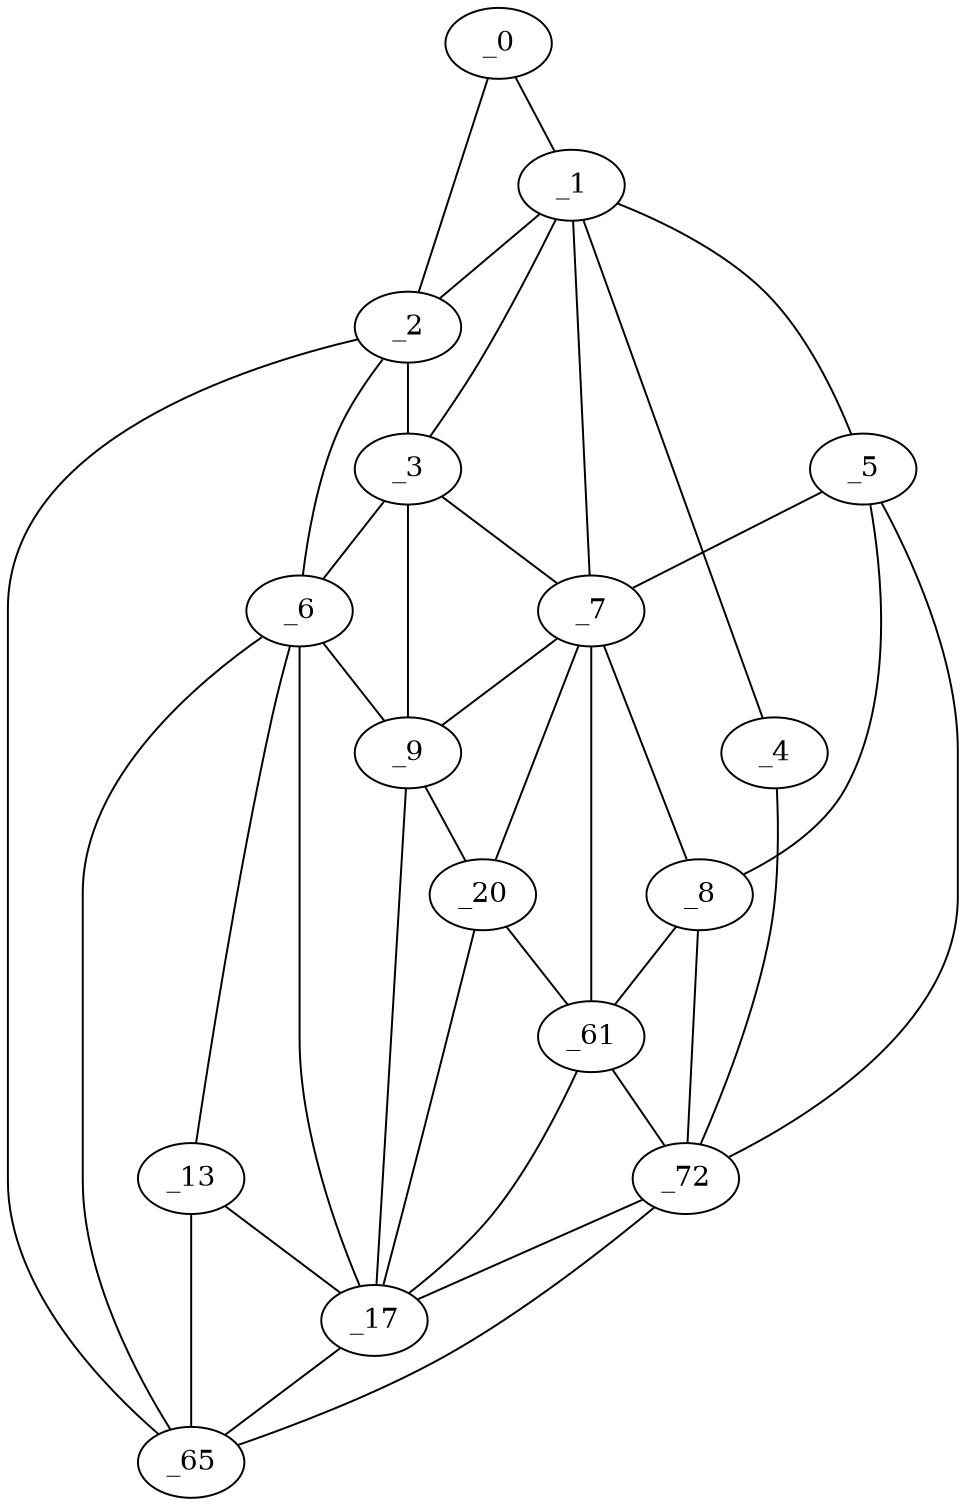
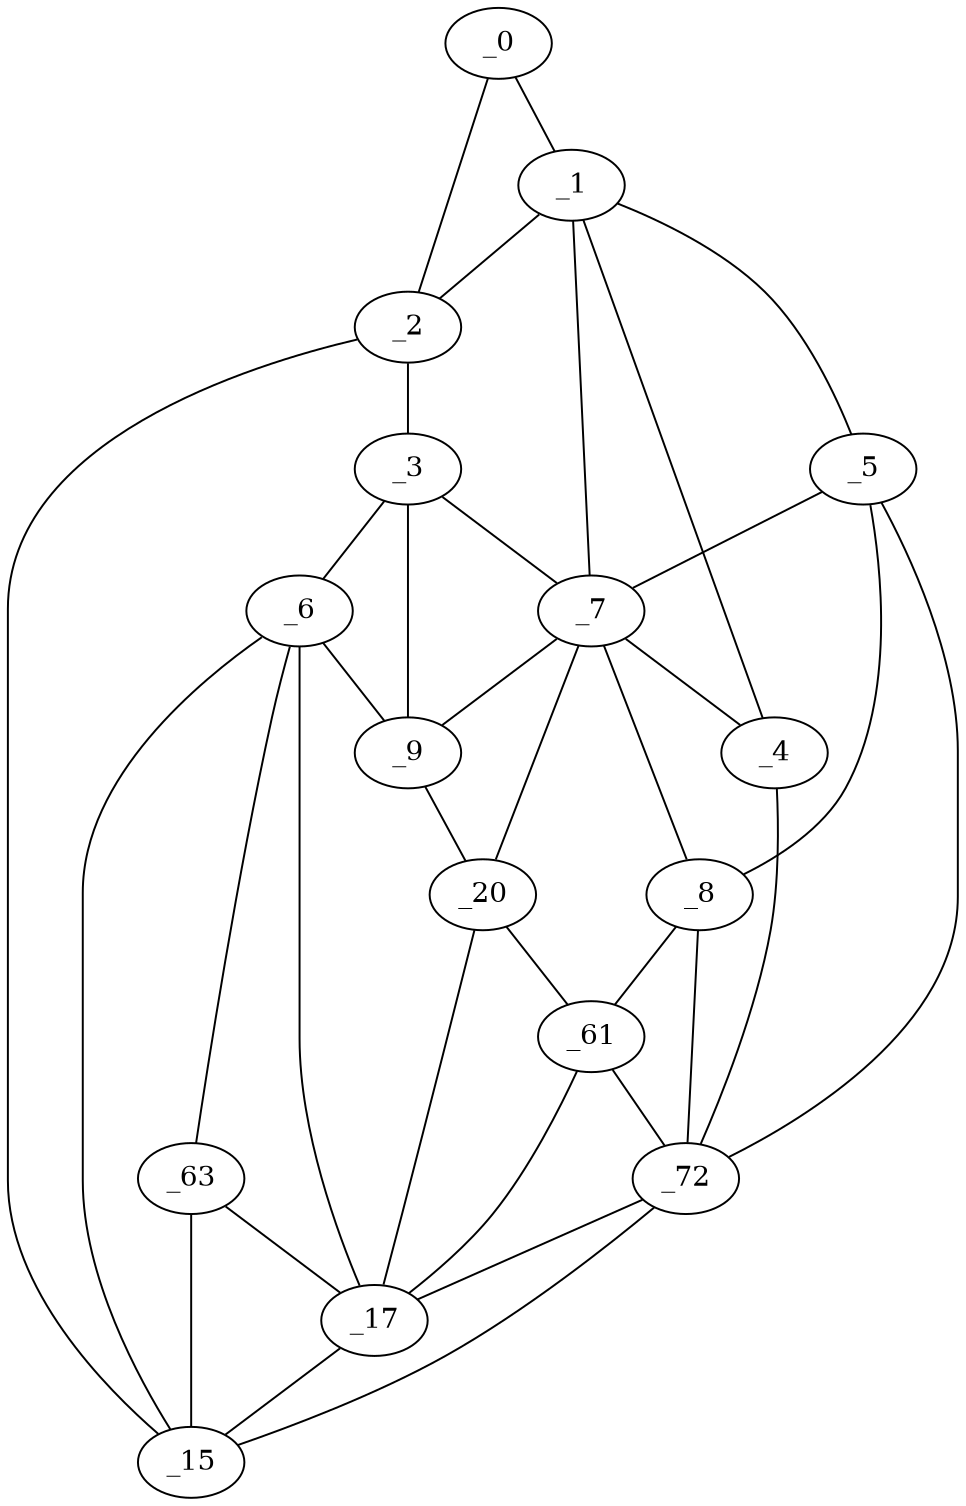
edge "_1" -- "_3": removed
edge "_2" -- "_6": removed
edge "_7" -- "_61": now "_7" -- "_4"
edge "_9" -- "_17": removed
node "_13": label "_13" -> "_63"
node "_65": label "_65" -> "_15"
